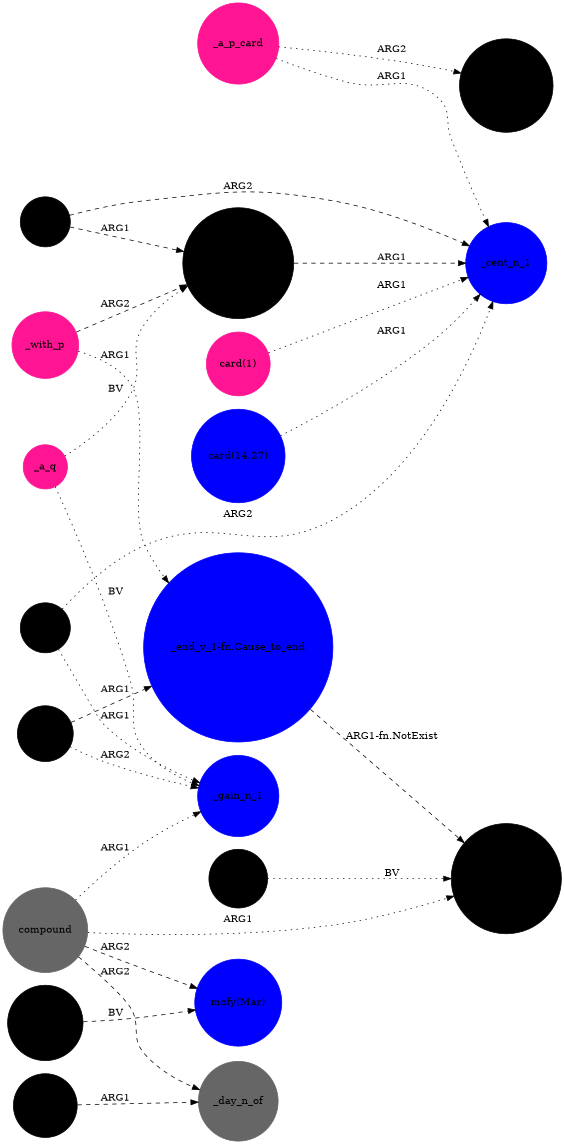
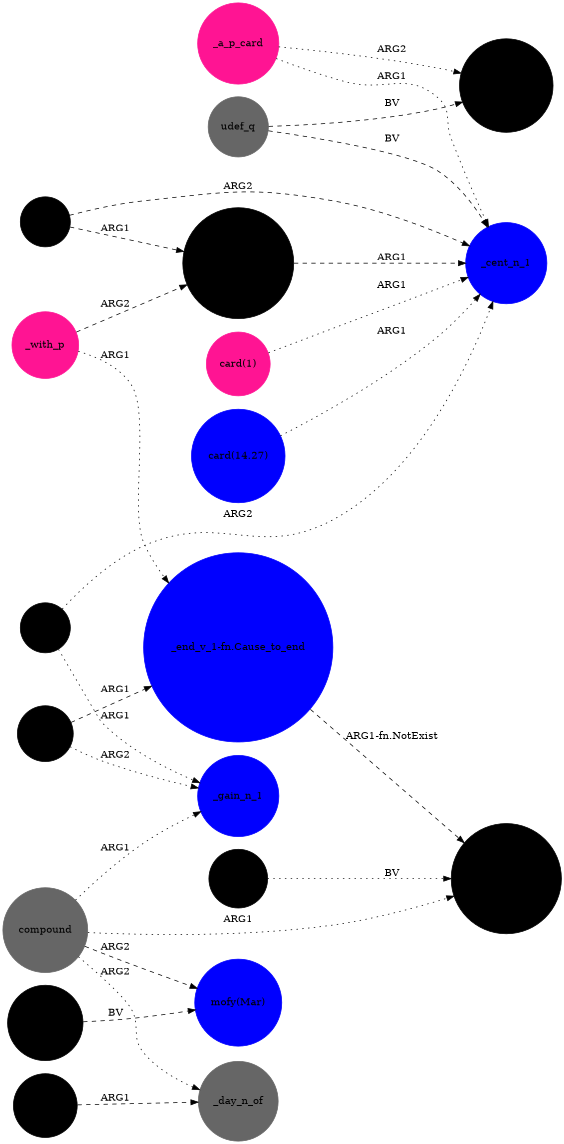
node "udef_q": added
node "_a_q": removed
edge "compound" -> "_day_n_of": style dashed -> dotted
